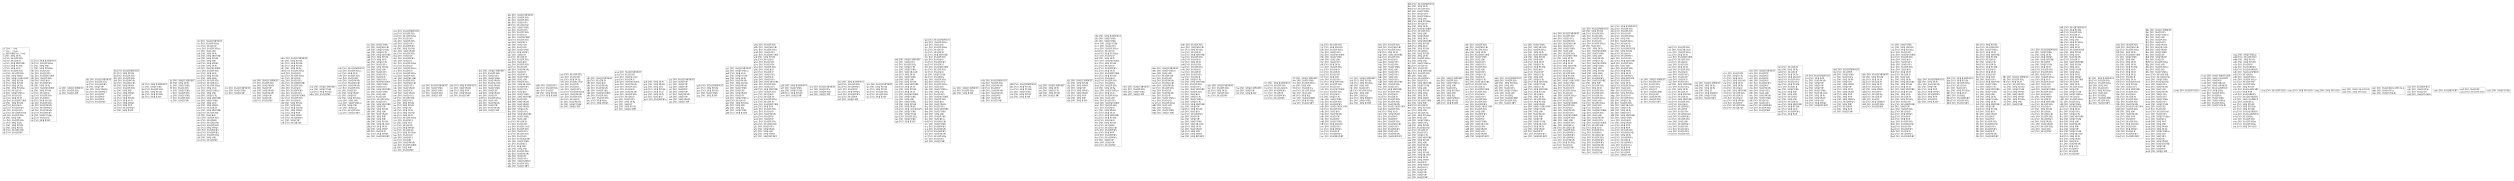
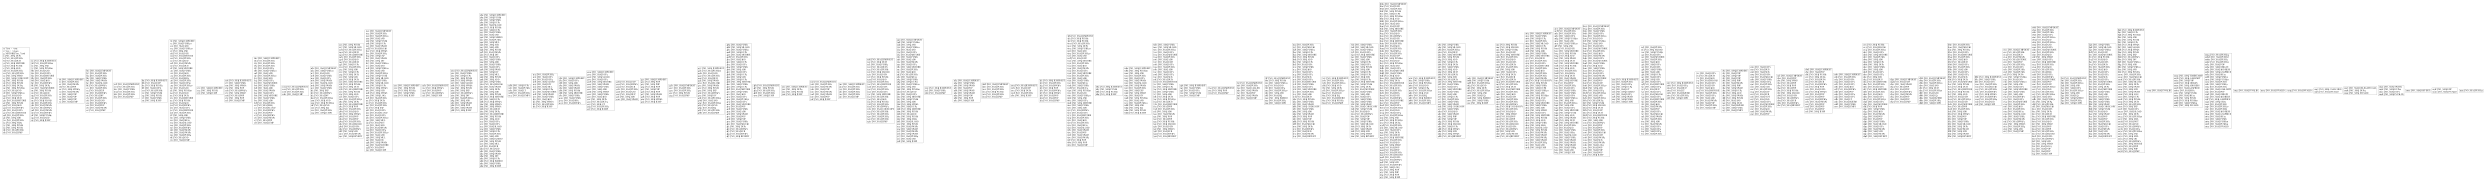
node "a6: [NO_SSA] JUMPDEST a7: [NO_SSA] PUSH2 aa: [NO_SSA] JUMP": removed
